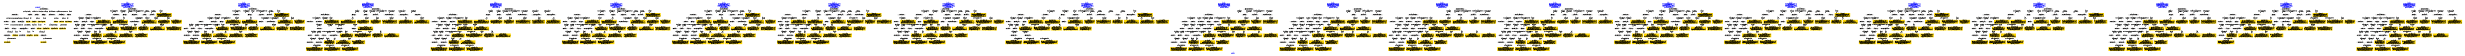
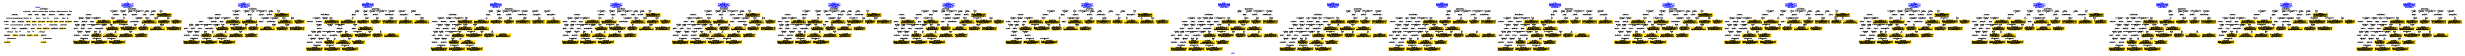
node "Object Work Type": added
node "Object Earliest Date": fillcolor gold -> lightgray
